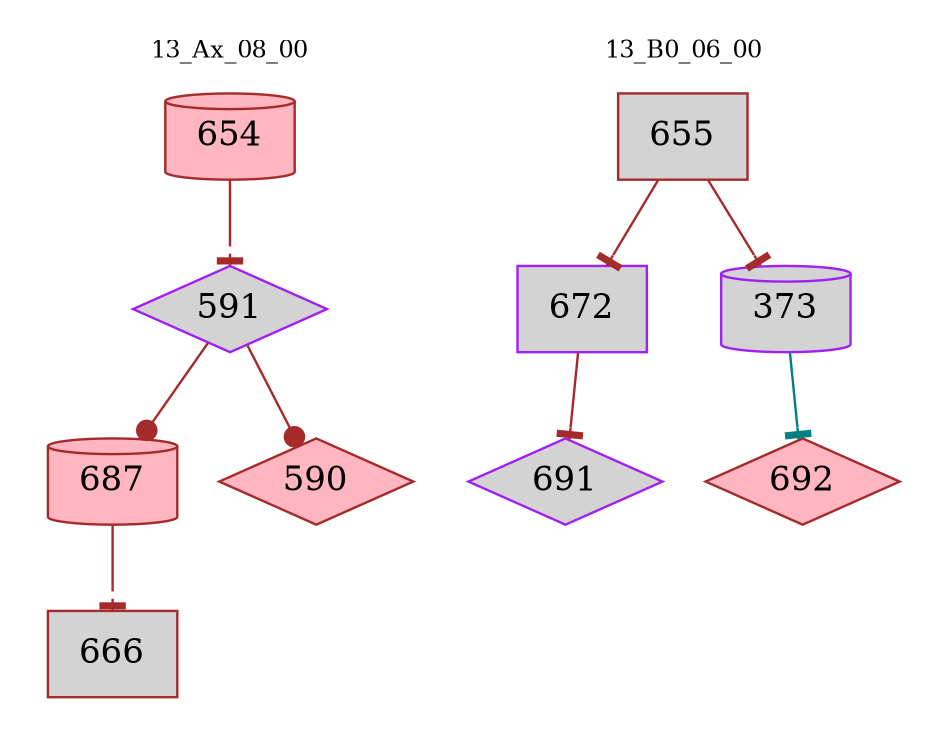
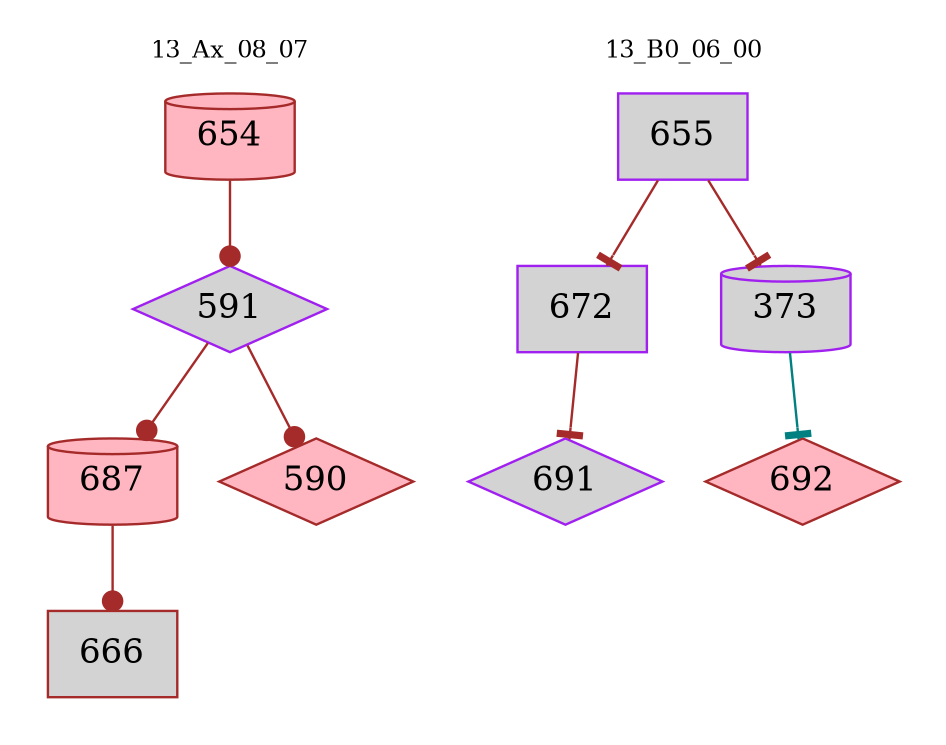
cluster "13_Ax_08_00": label "13_Ax_08_00" -> "13_Ax_08_07"
node "655": color brown -> purple
edge "654" -> "591": arrowhead tee -> dot
edge "687" -> "666": arrowhead tee -> dot
